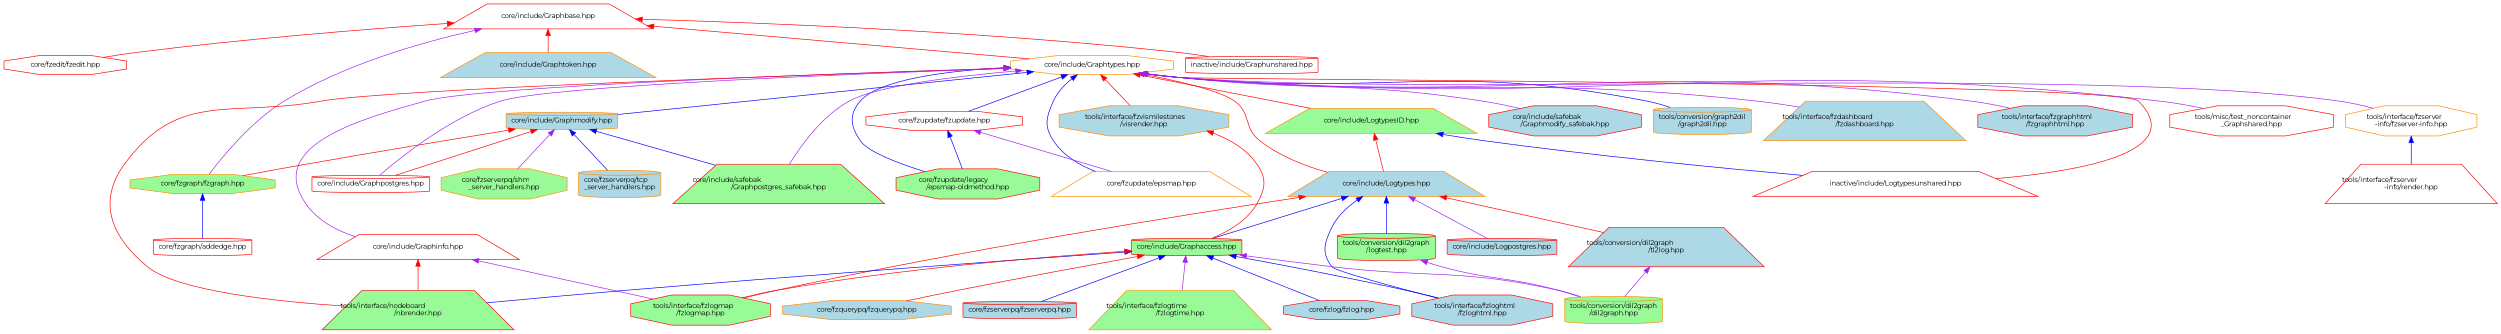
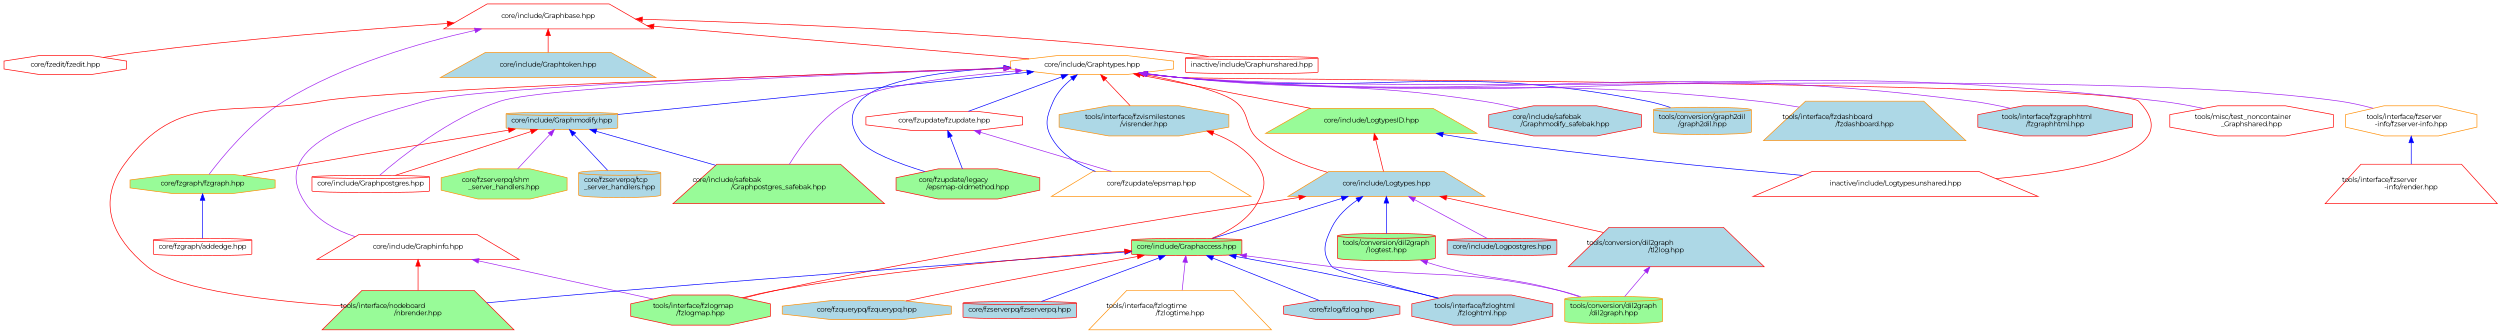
node "tools/interface/fzlogtime /fzlogtime.hpp": fillcolor palegreen -> white
